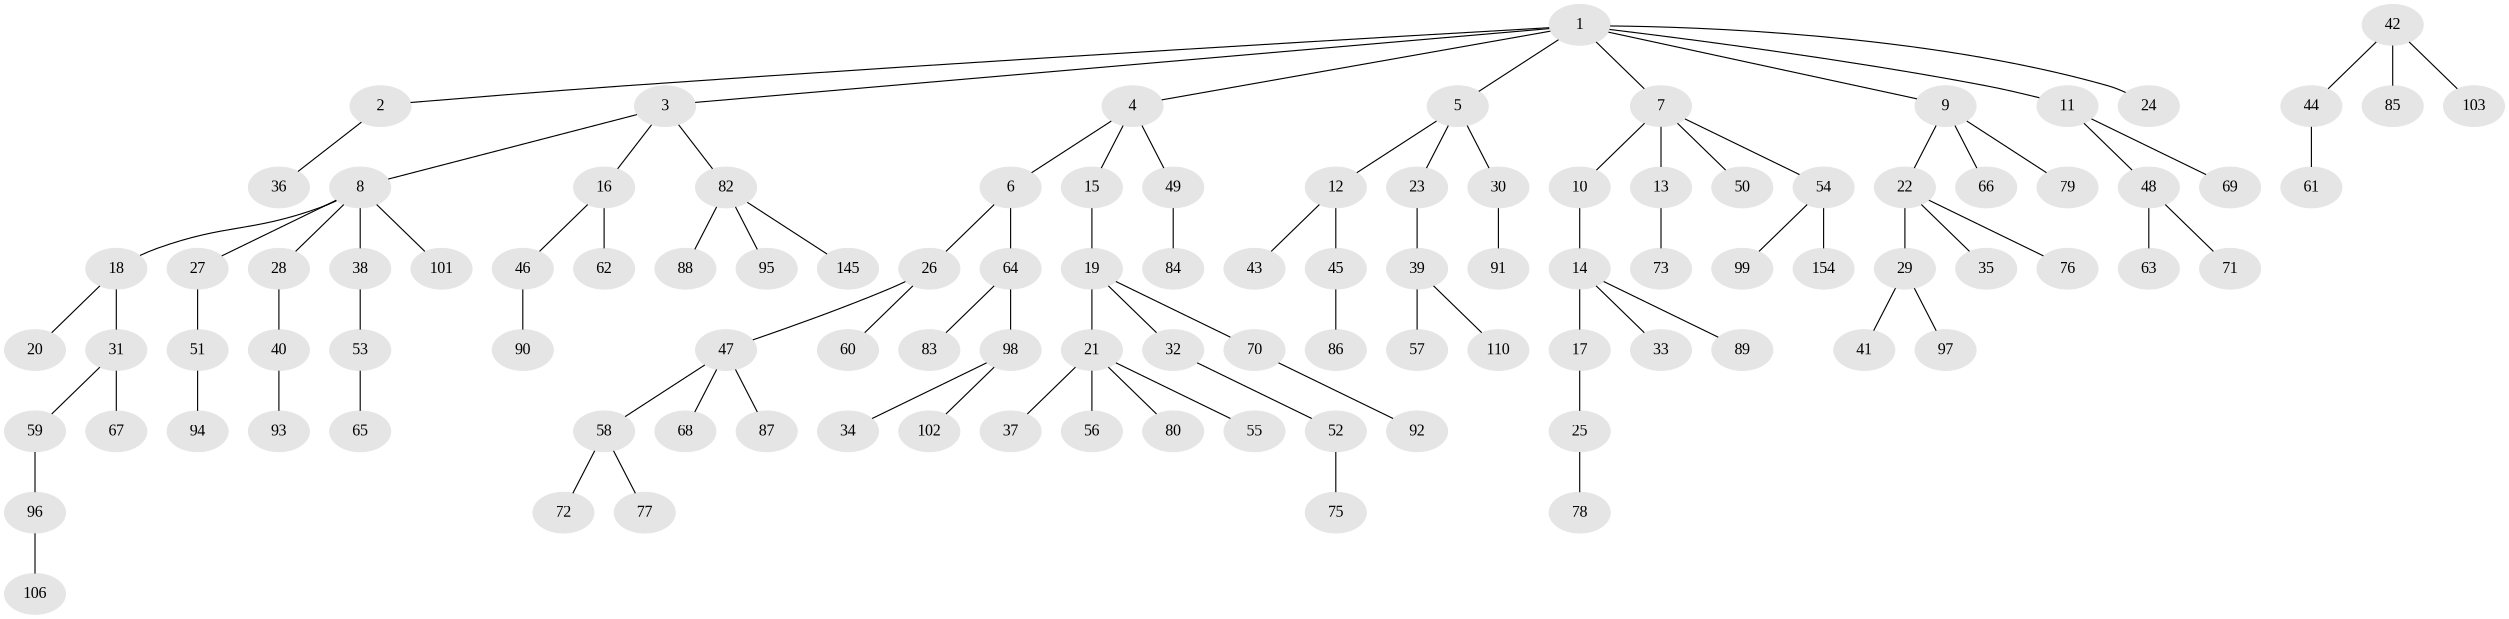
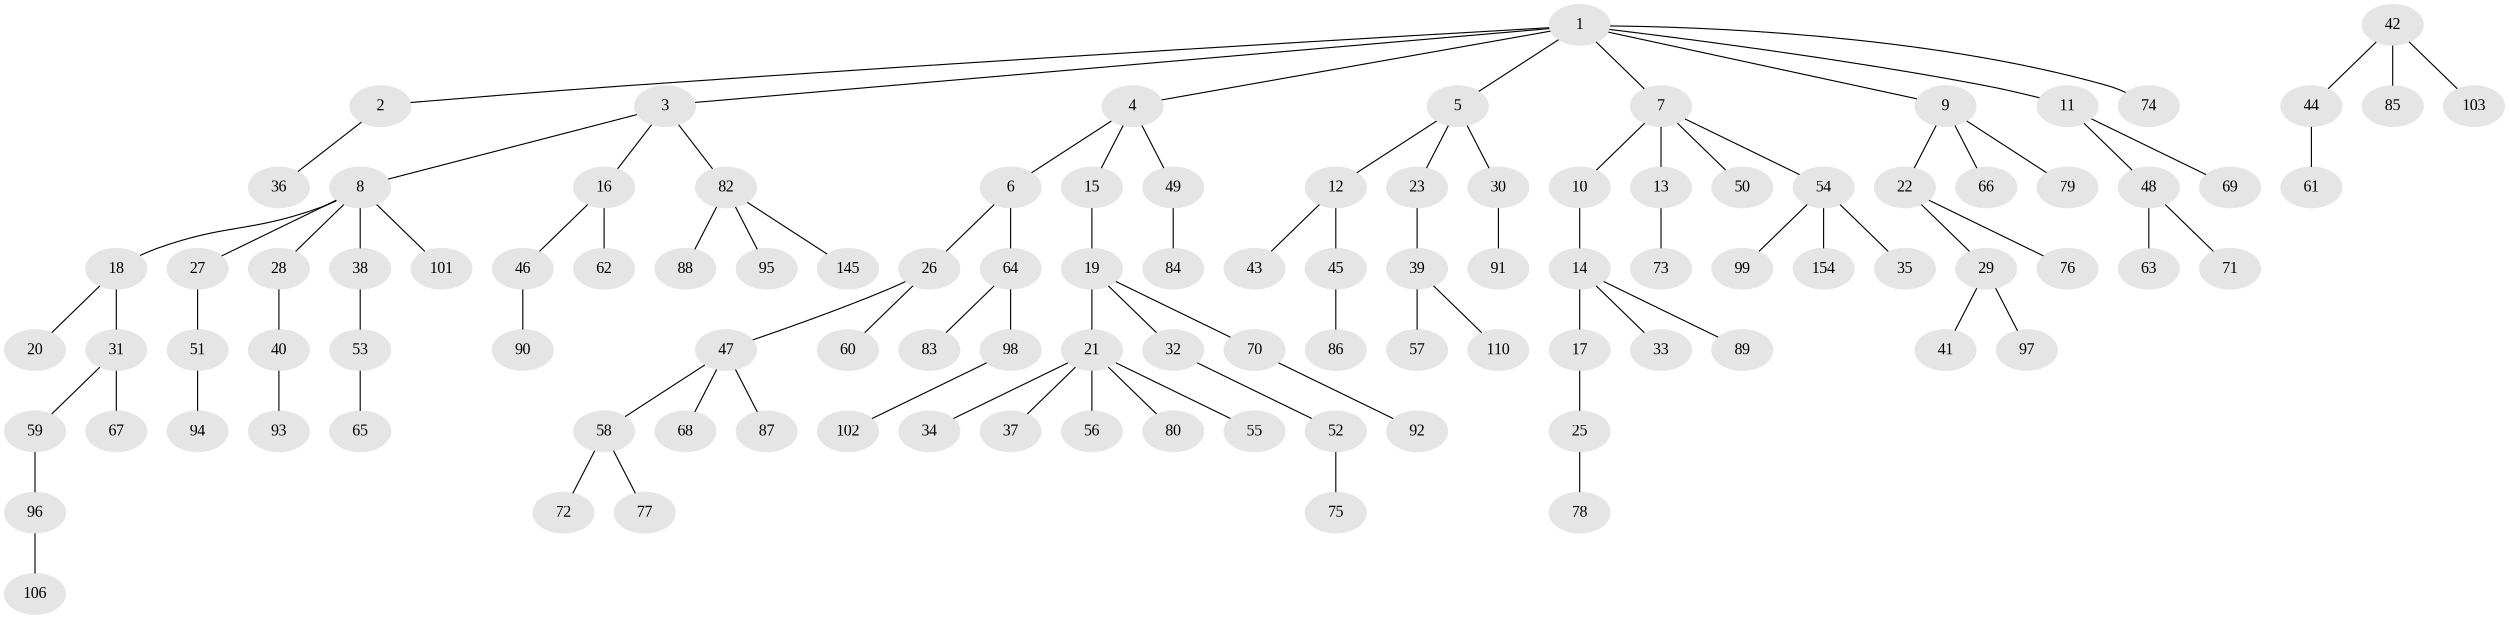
node "24": label "24" -> "74"
edge "22" -- "35": now "54" -- "35"
edge "98" -- "34": now "21" -- "34"
